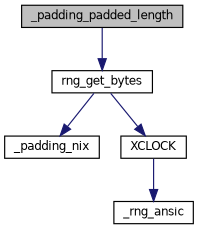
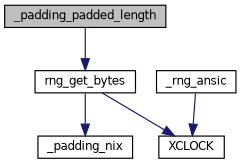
edge "XCLOCK" -> "_rng_ansic": reversed
